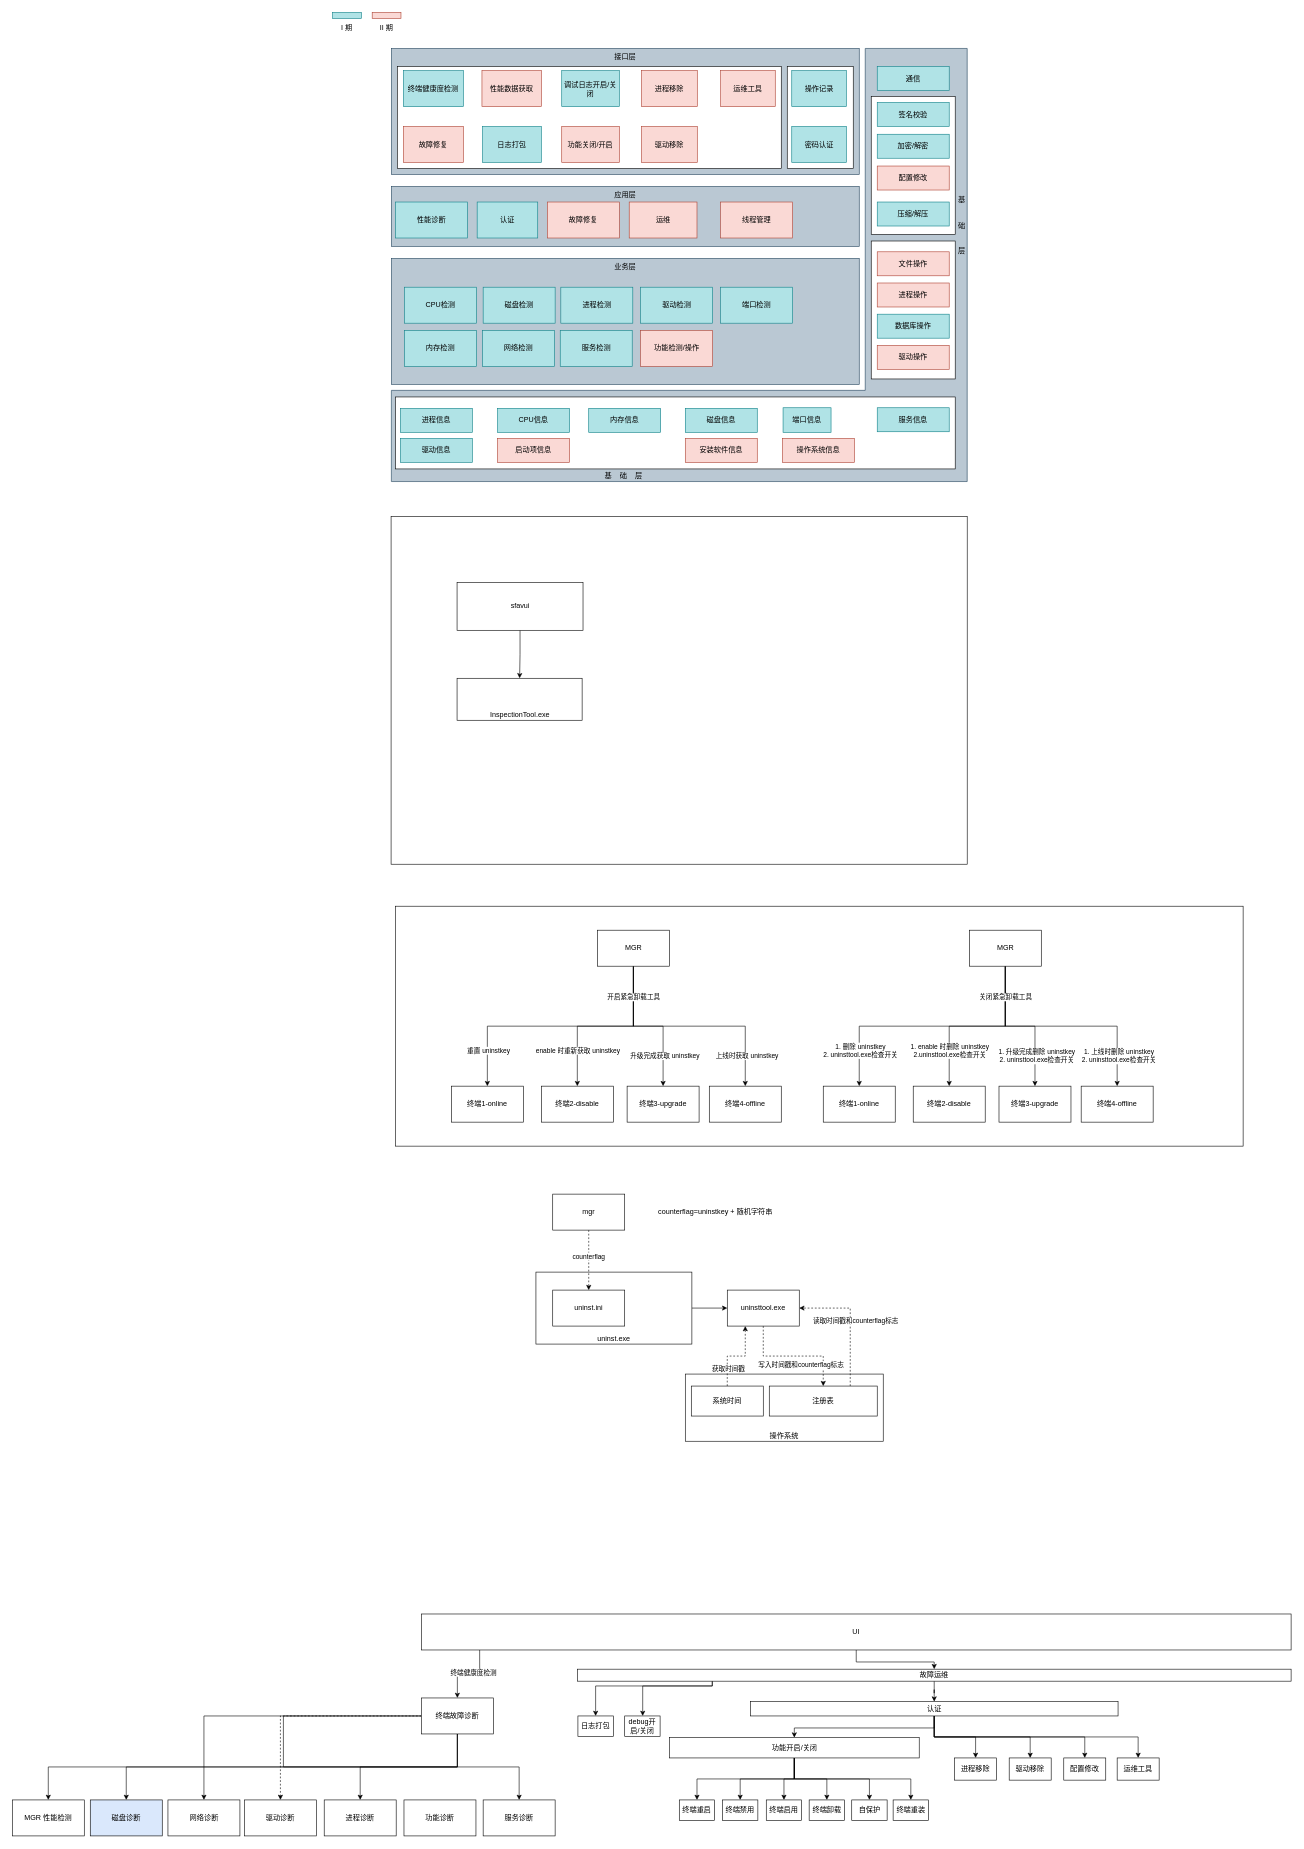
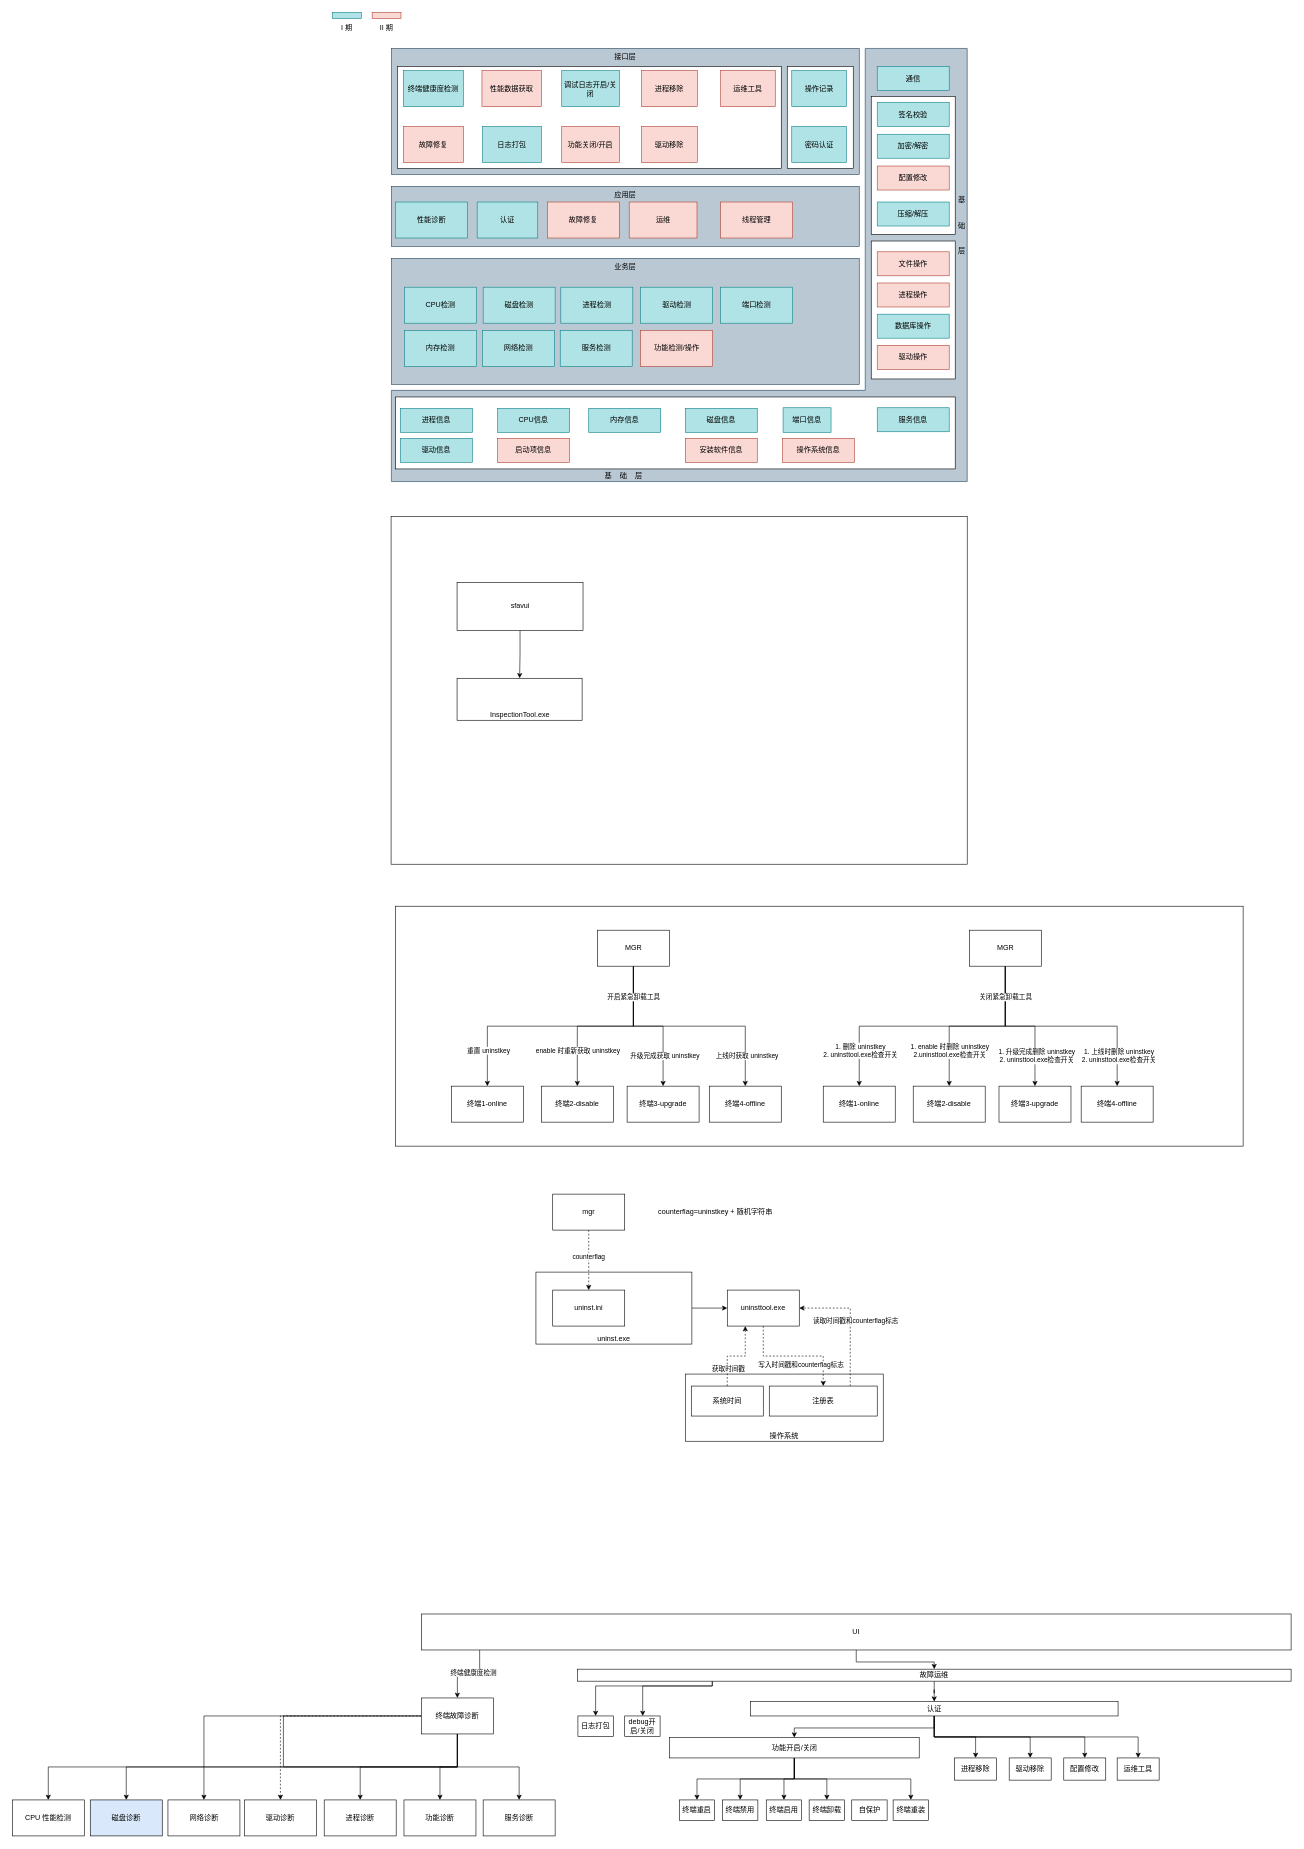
edge "功能开启/关闭" -> "自保护": removed
edge "终端故障诊断" -> "功能诊断": added
node "MGR 性能检测": label "MGR 性能检测" -> "CPU 性能检测"
